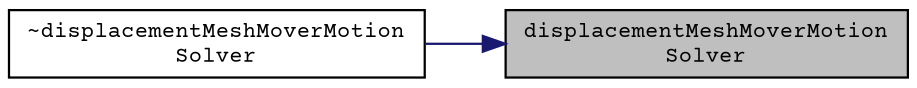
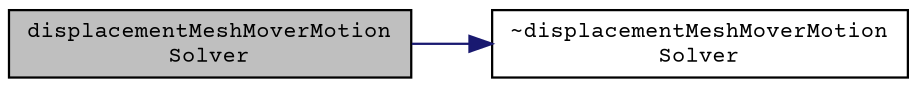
edge "~displacementMeshMoverMotion Solver" -> "displacementMeshMoverMotion Solver": reversed
